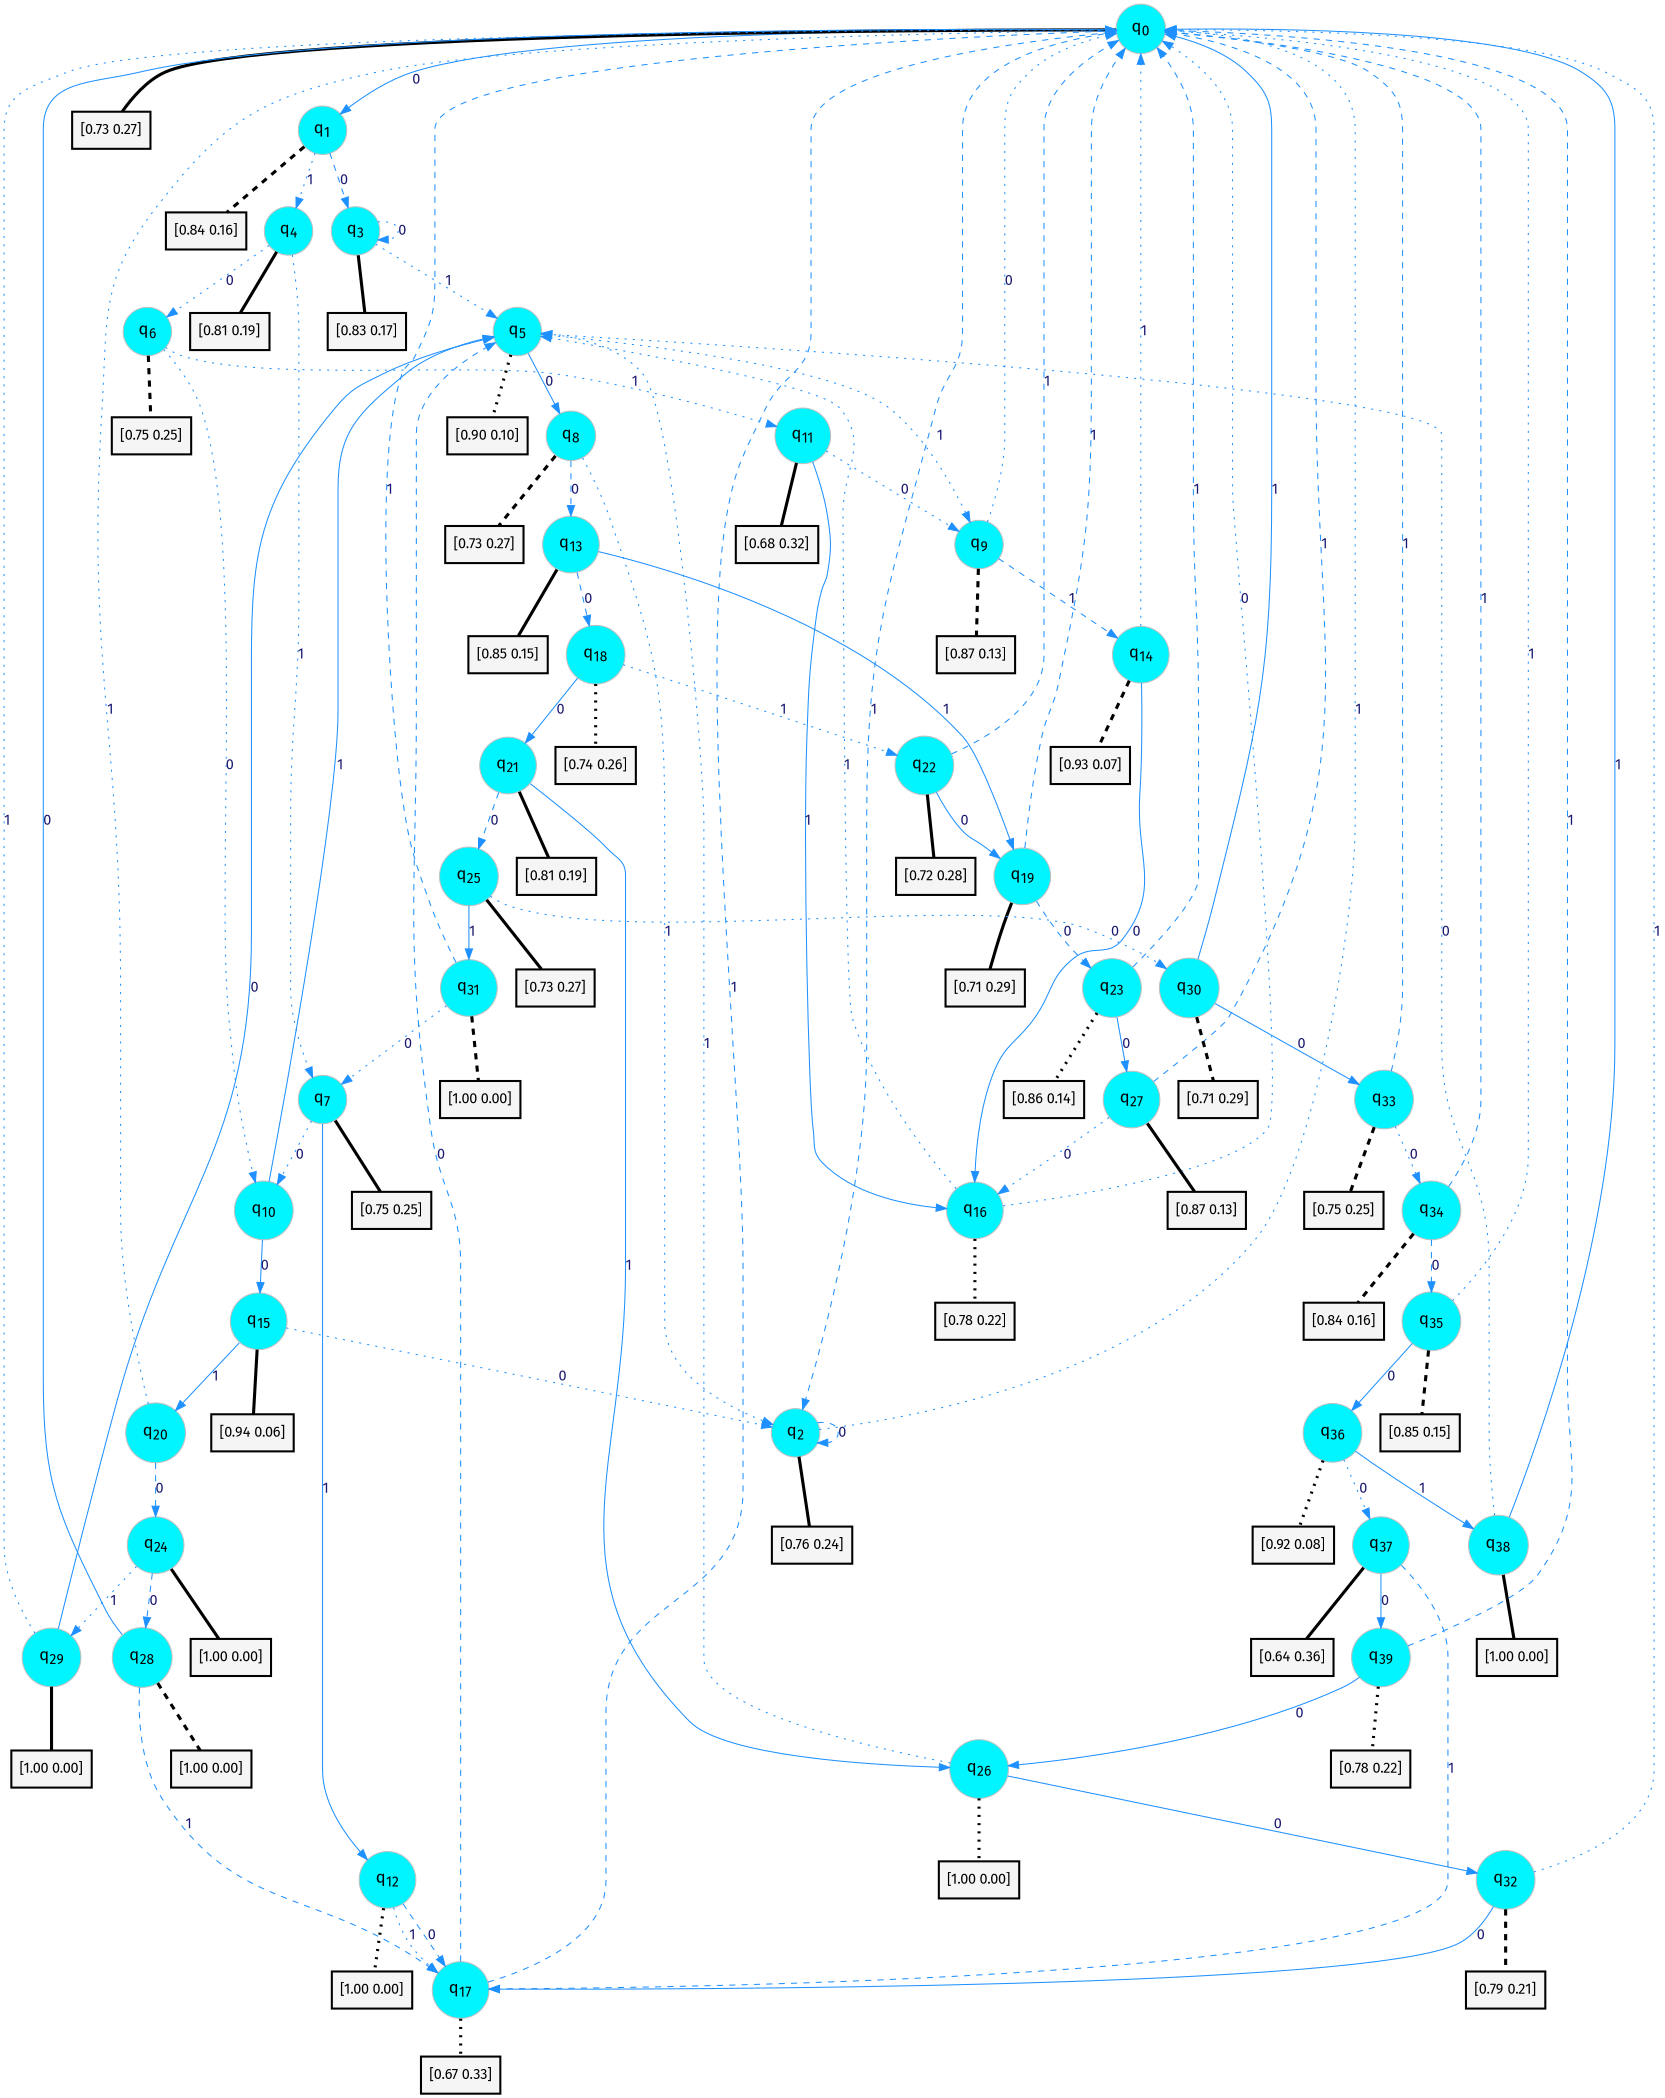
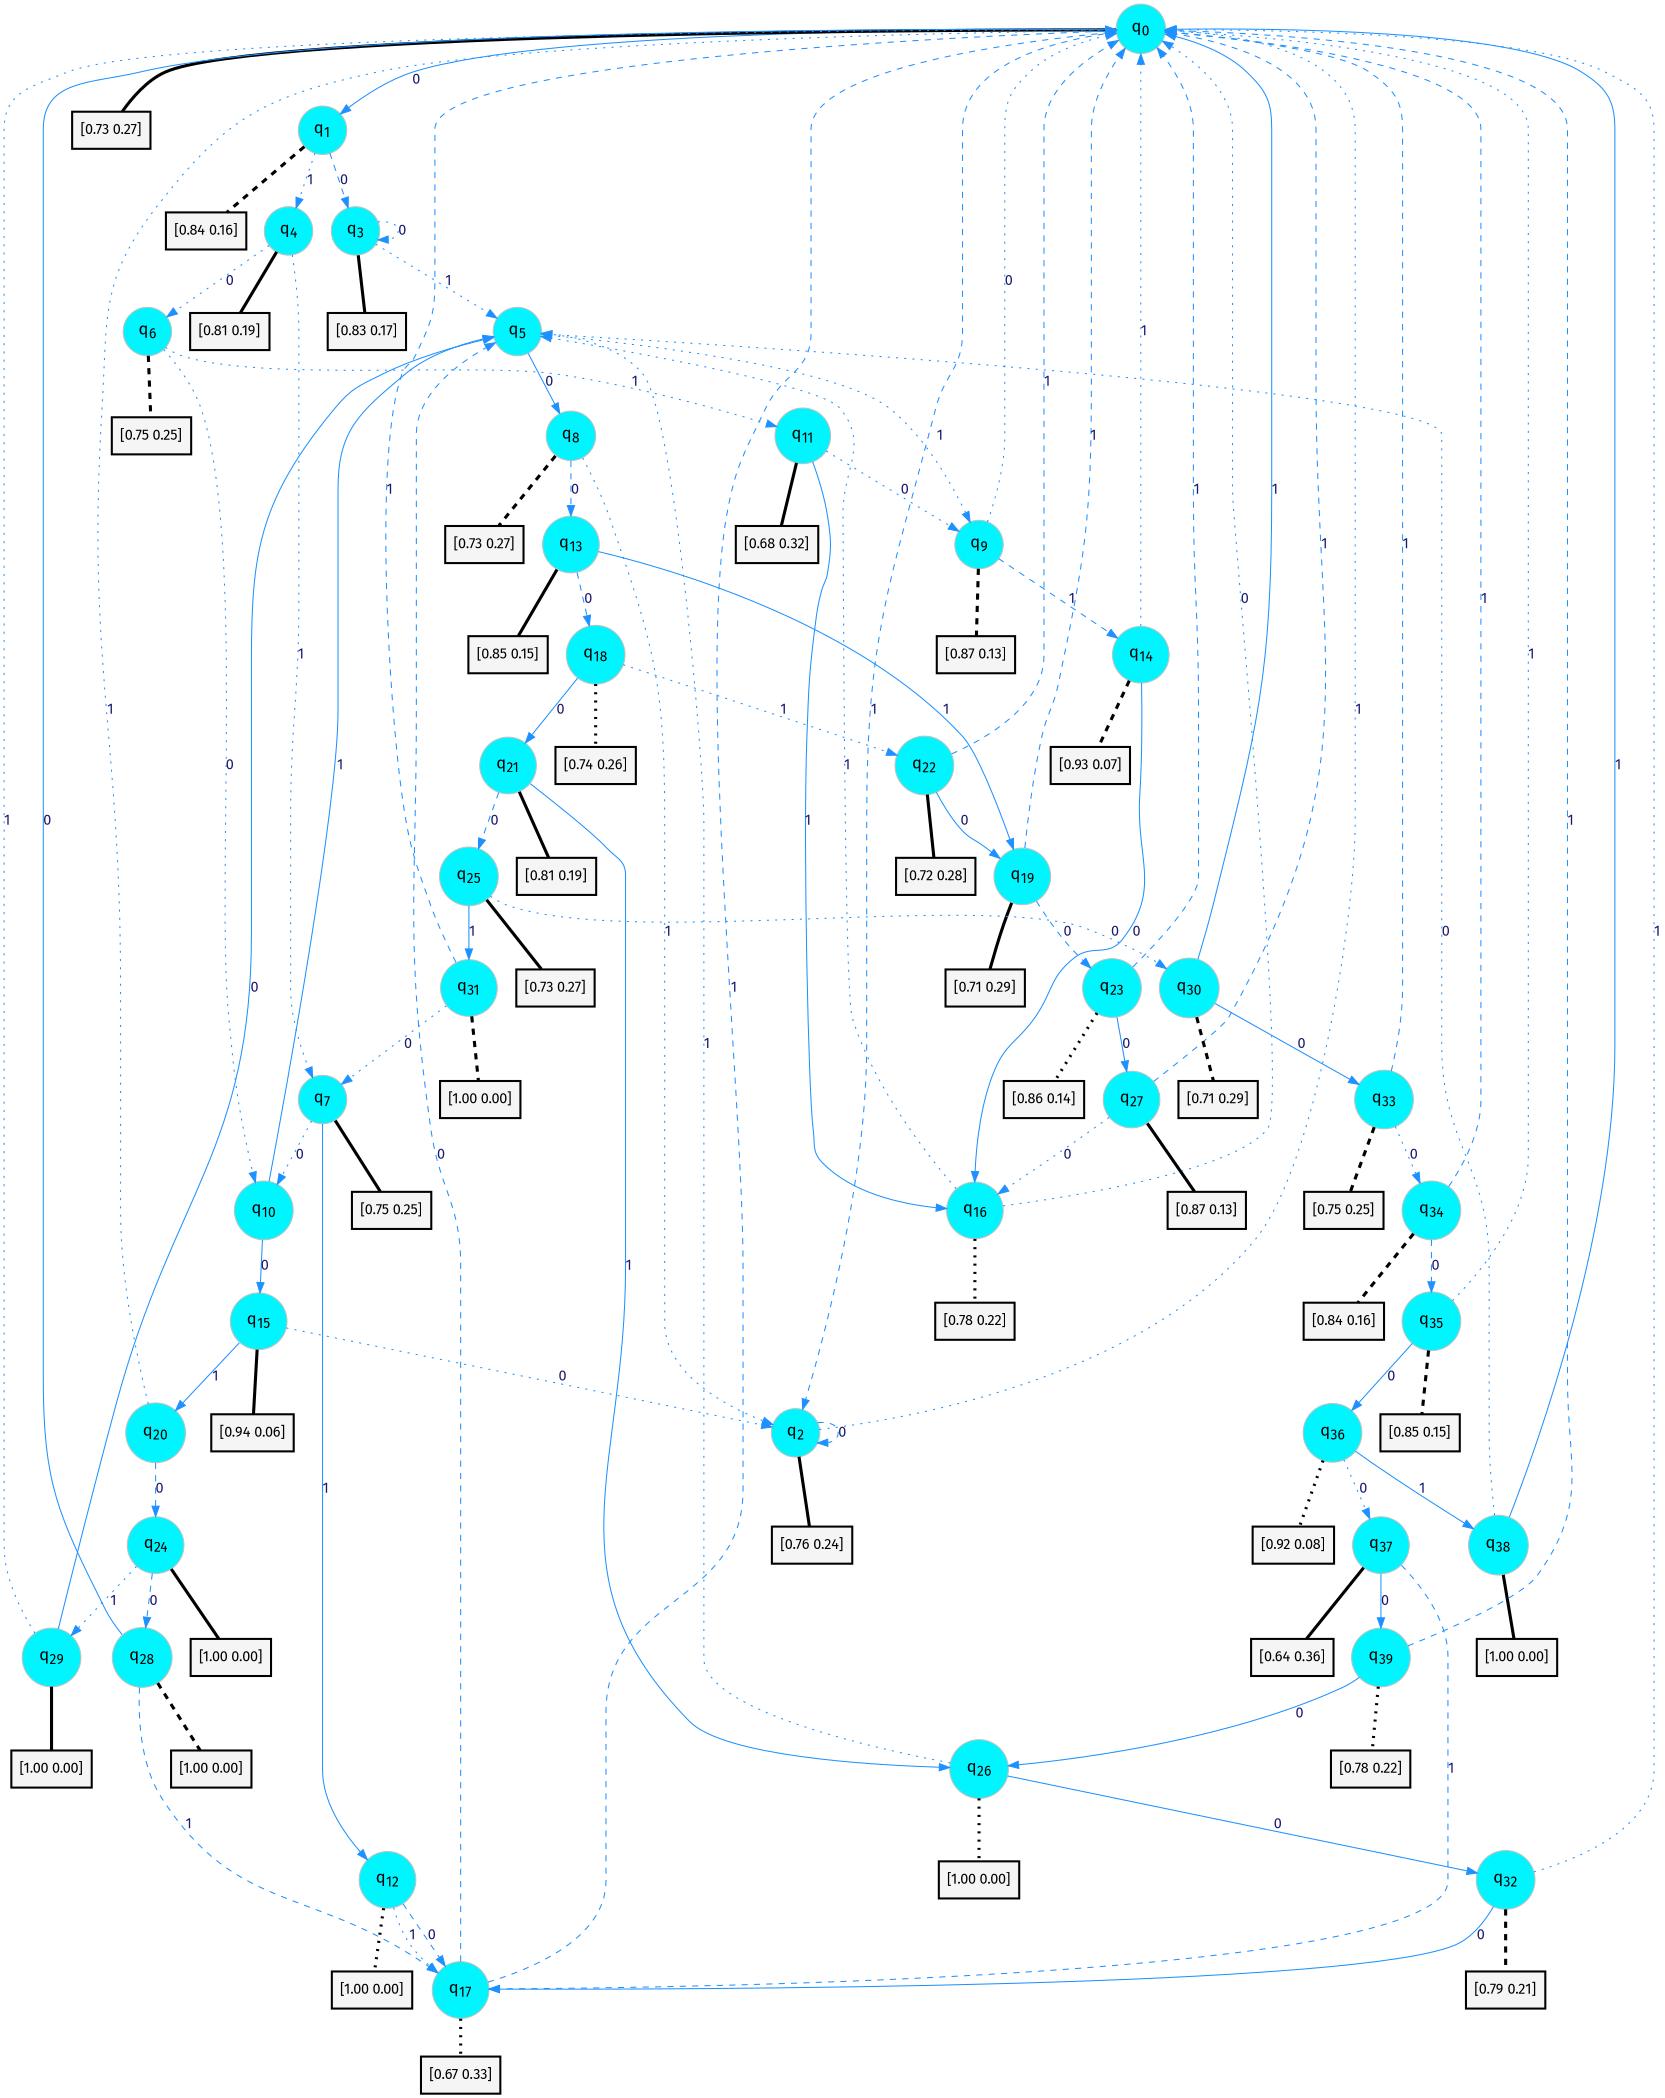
node "[0.90 0.10]": removed
